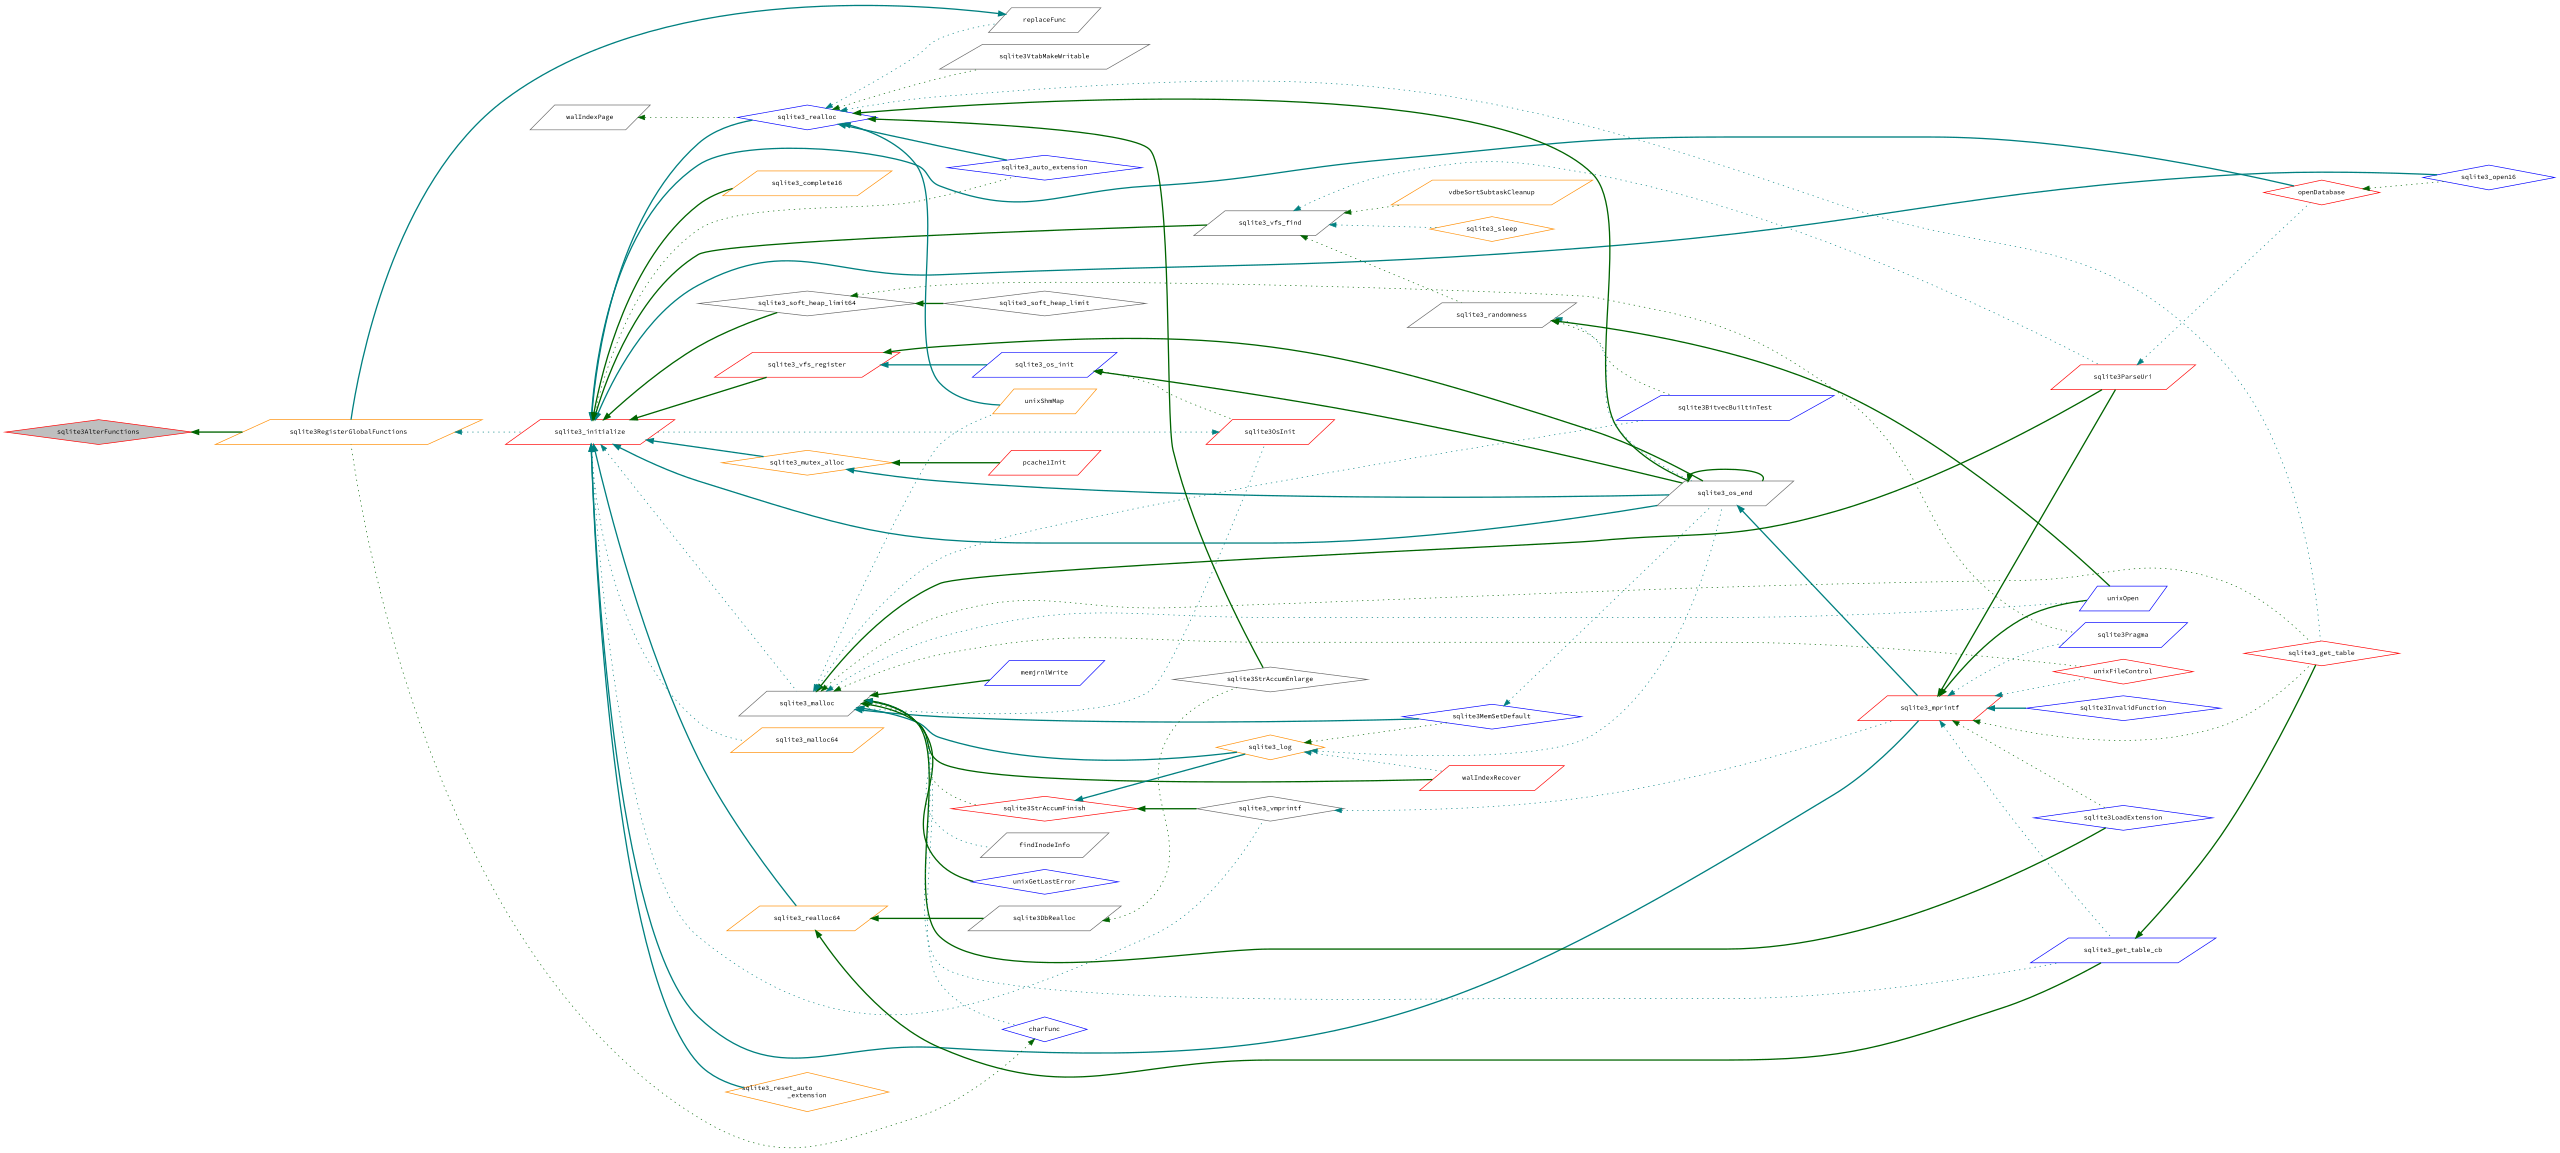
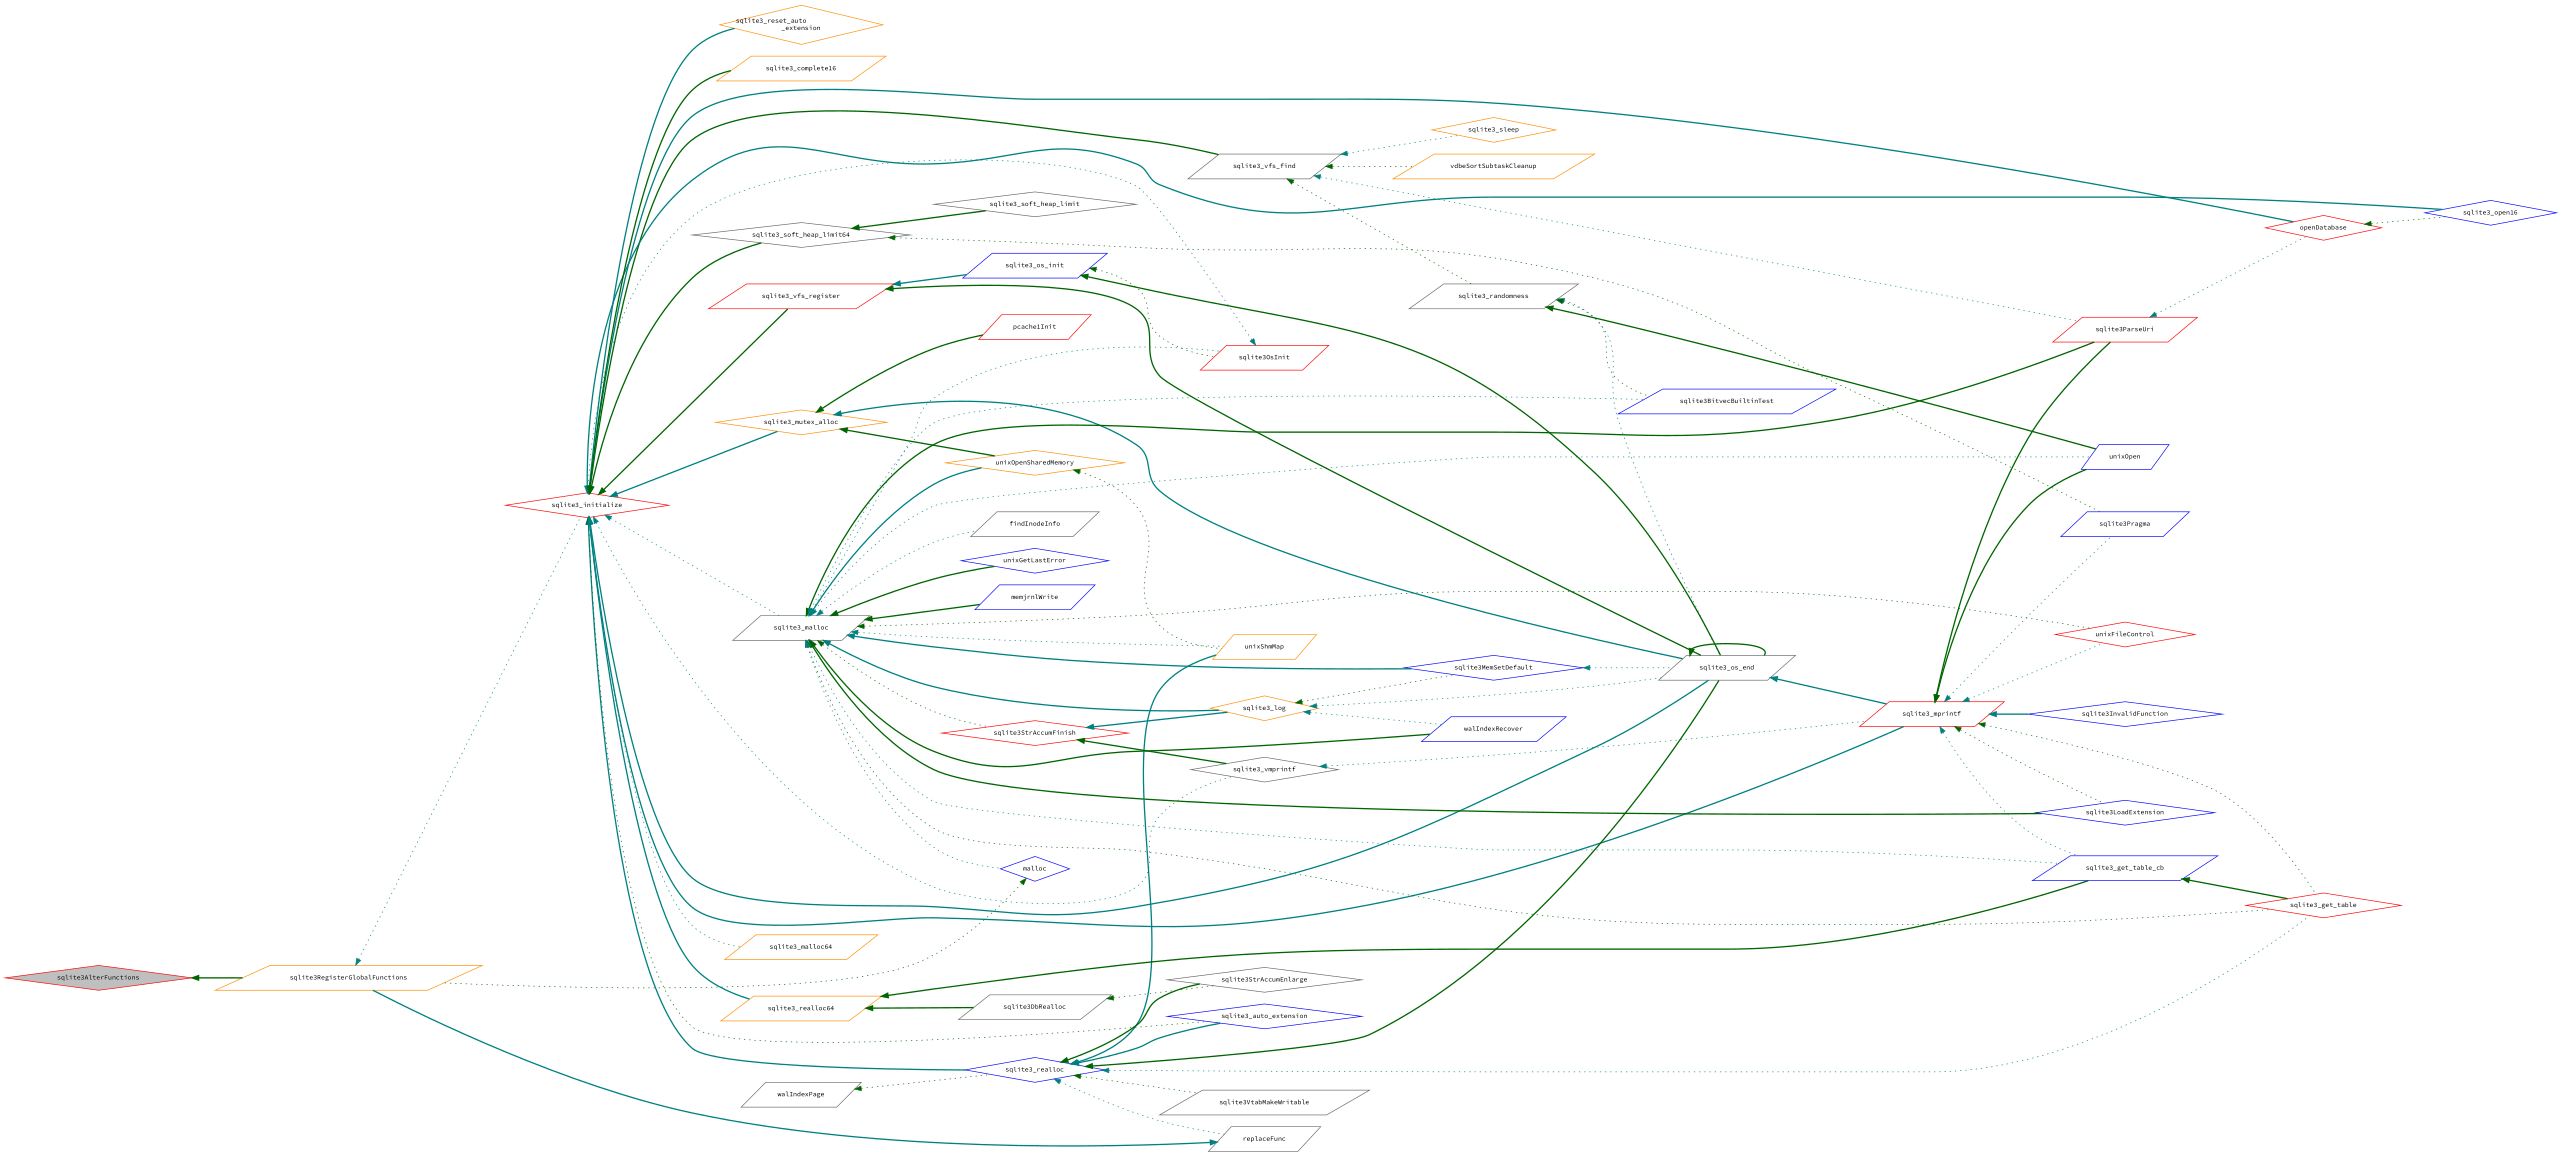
node "sqlite3_initialize": shape parallelogram -> diamond
node "unixOpenSharedMemory": added
node "walIndexRecover": color red -> blue
node "charFunc": label "charFunc" -> "malloc"
